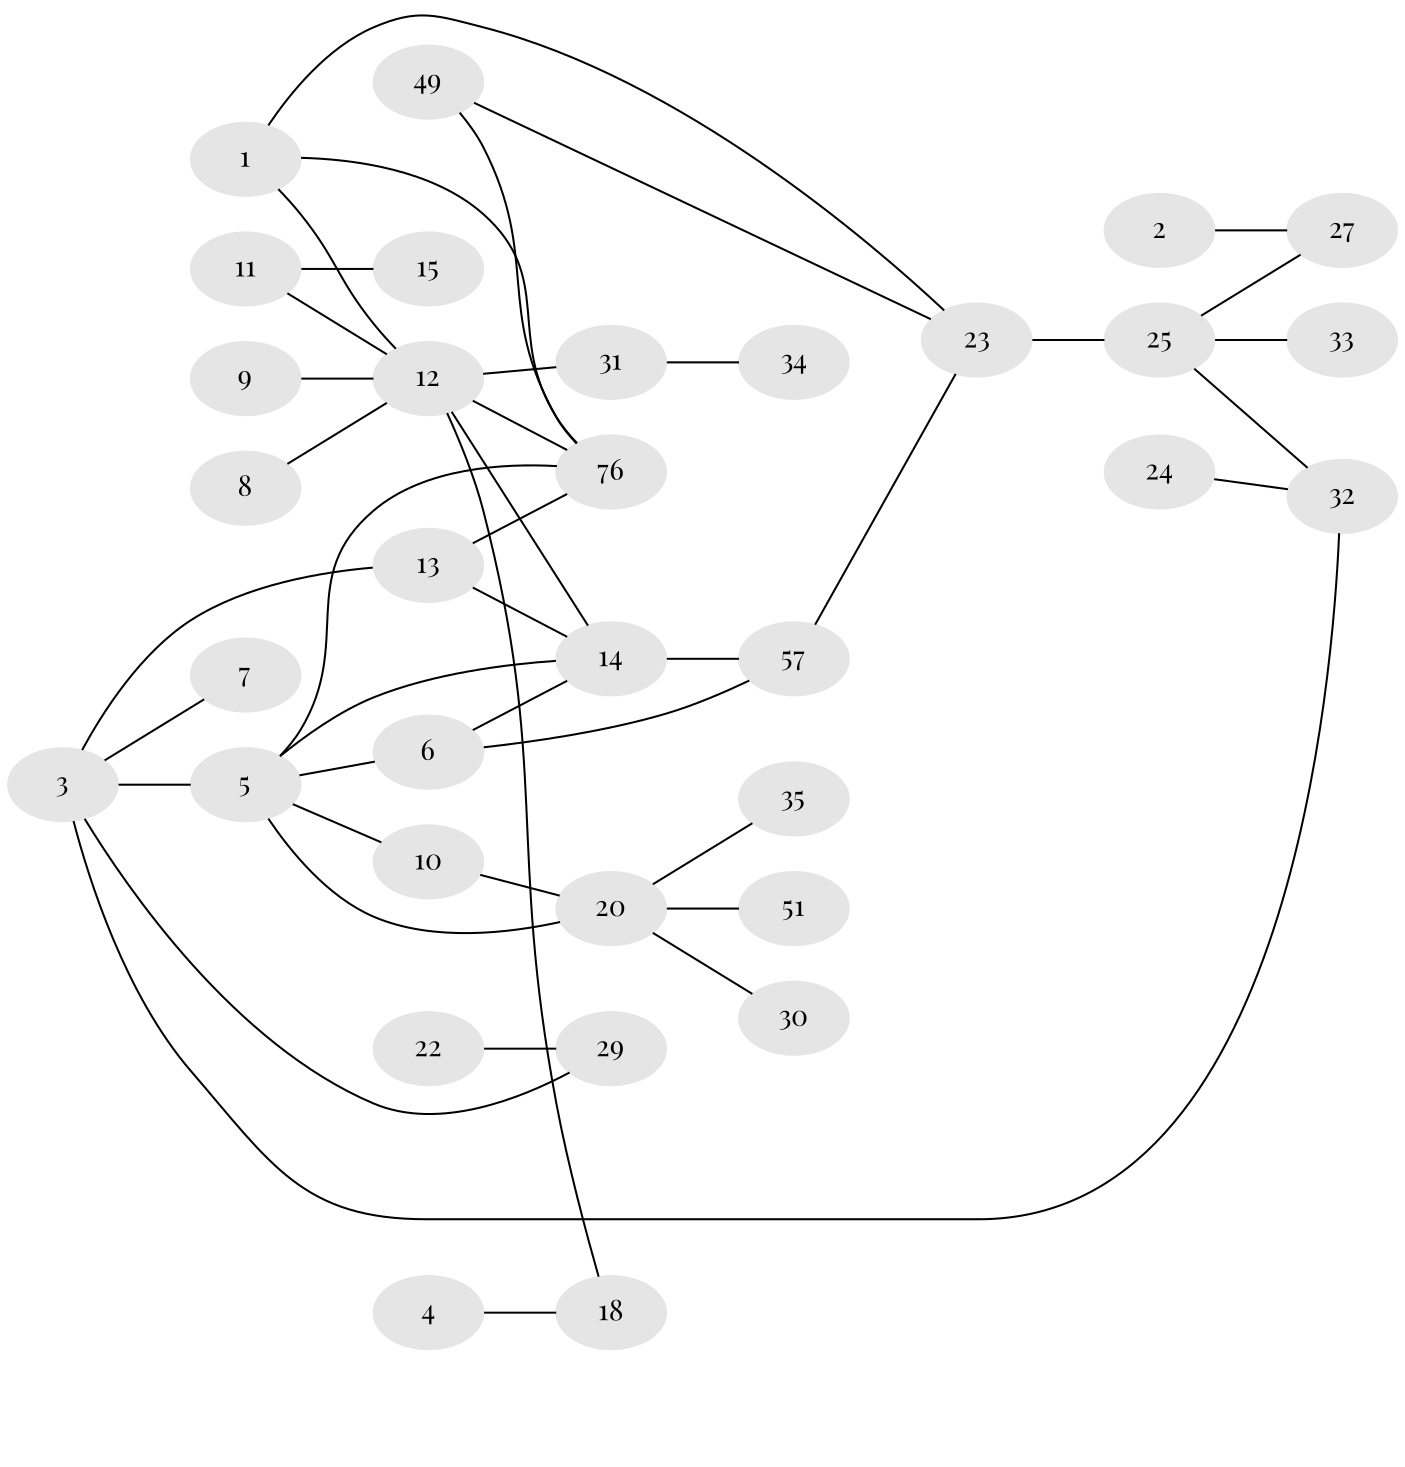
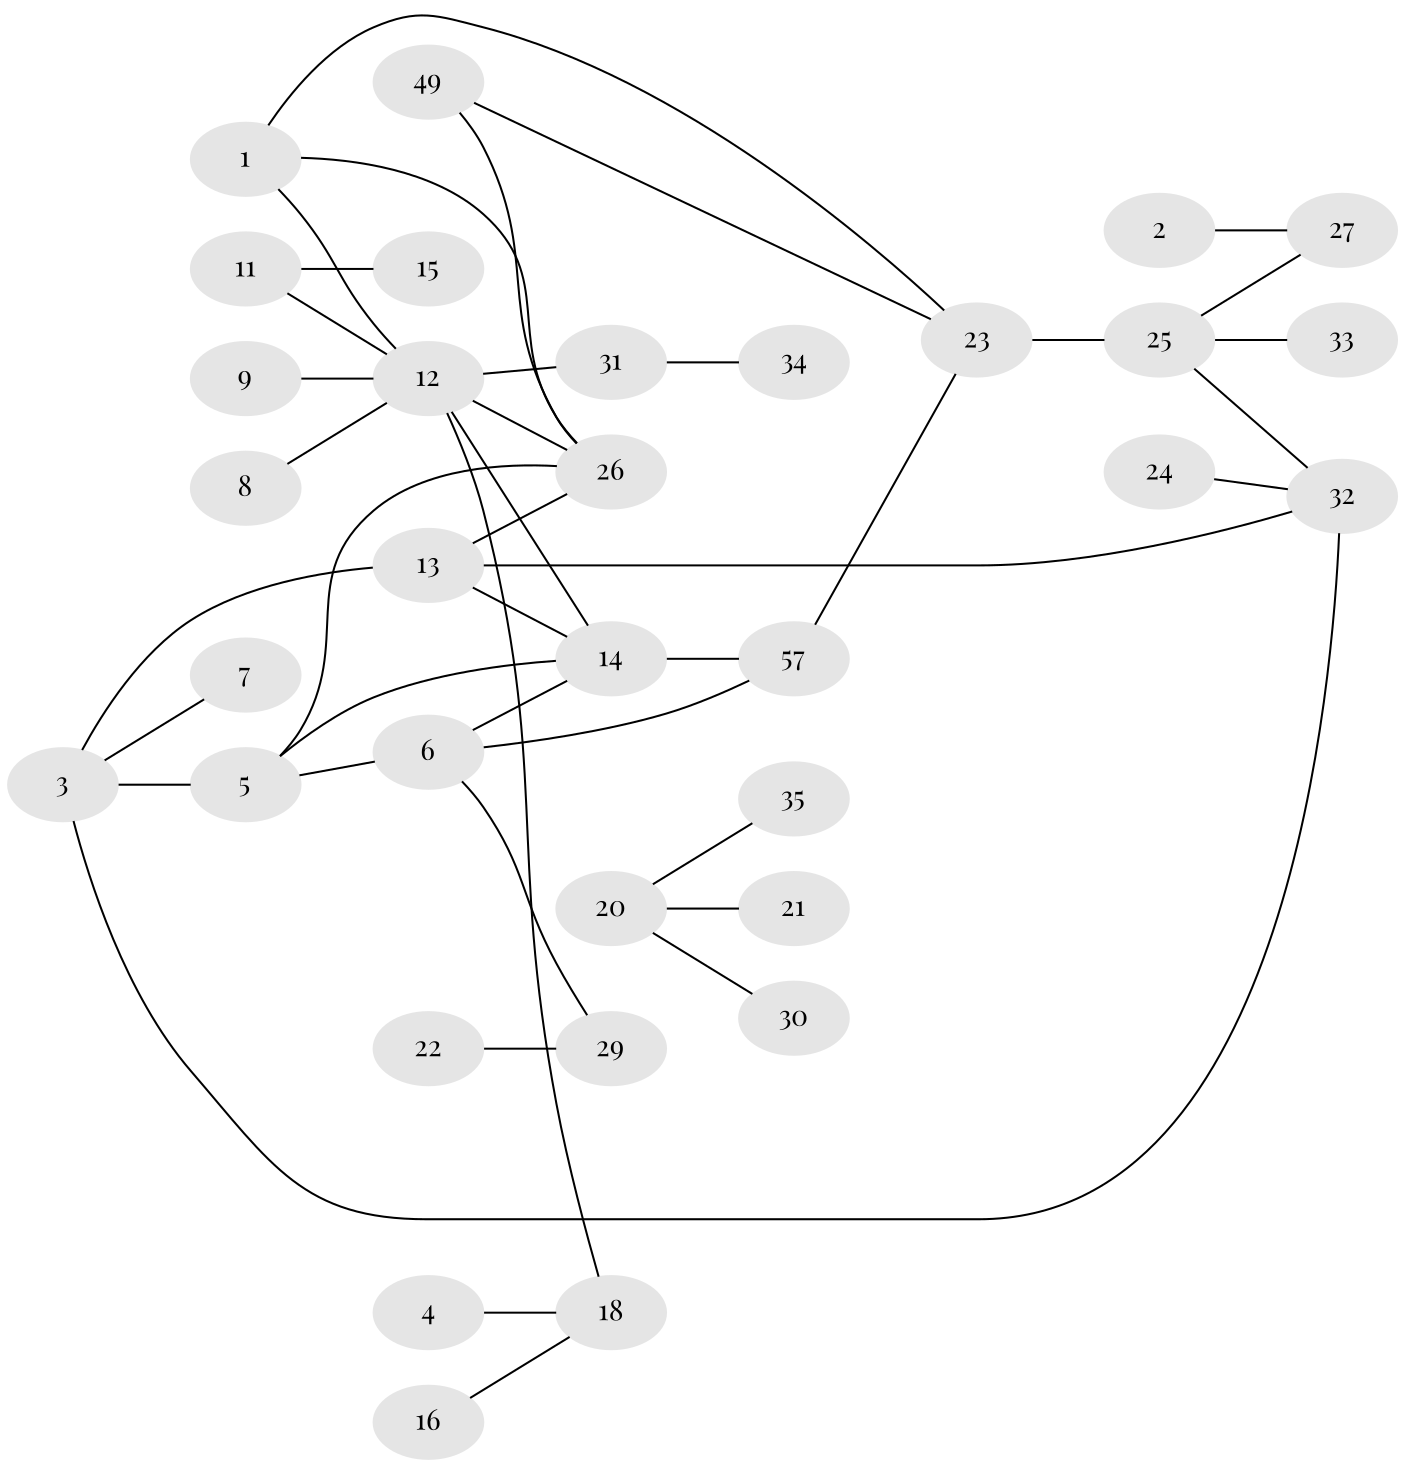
node "76": label "76" -> "26"
edge "32" -- "13": added
node "10": removed
node "51": label "51" -> "21"
edge "5" -- "20": removed
edge "3" -- "29": now "6" -- "29"
node "16": added
